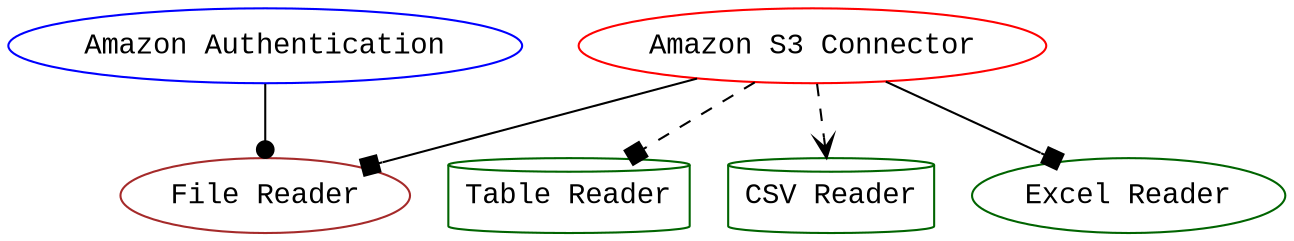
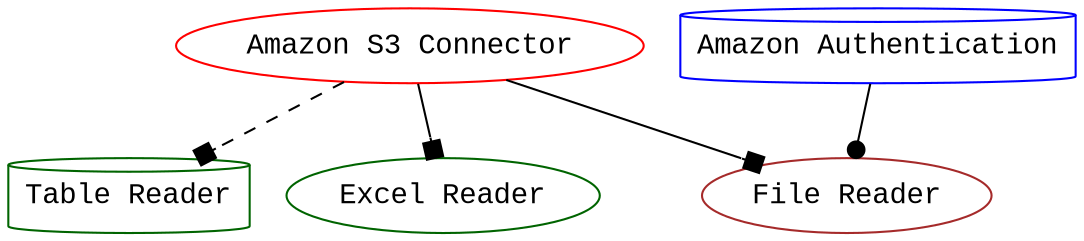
node "Amazon Authentication": shape ellipse -> cylinder
node "CSV Reader": removed
